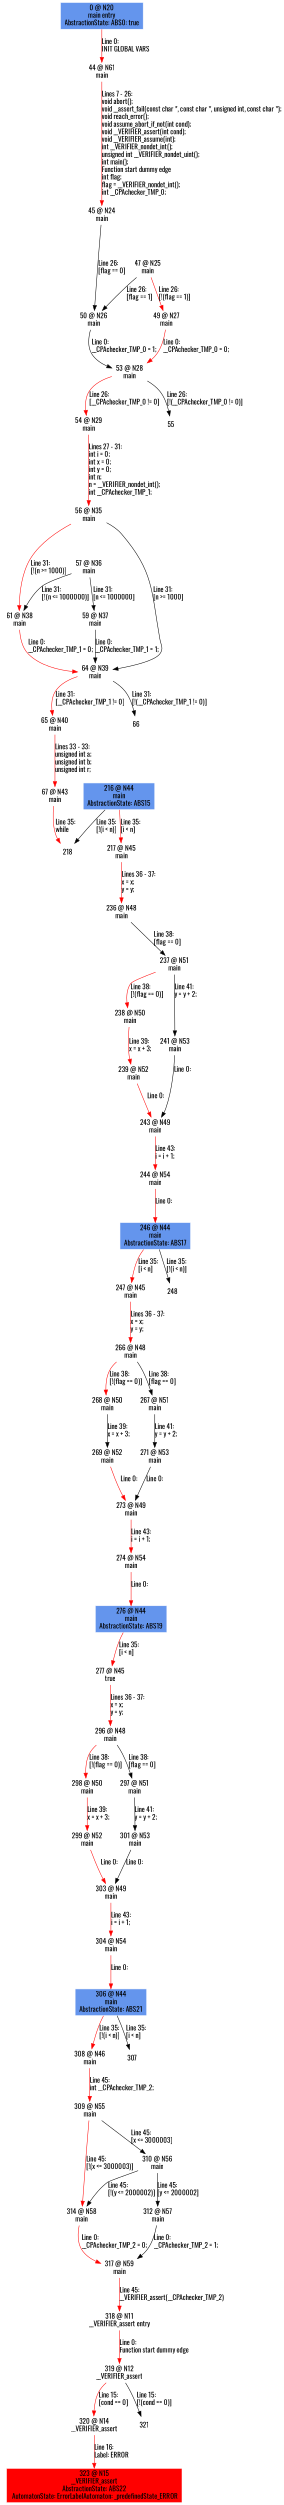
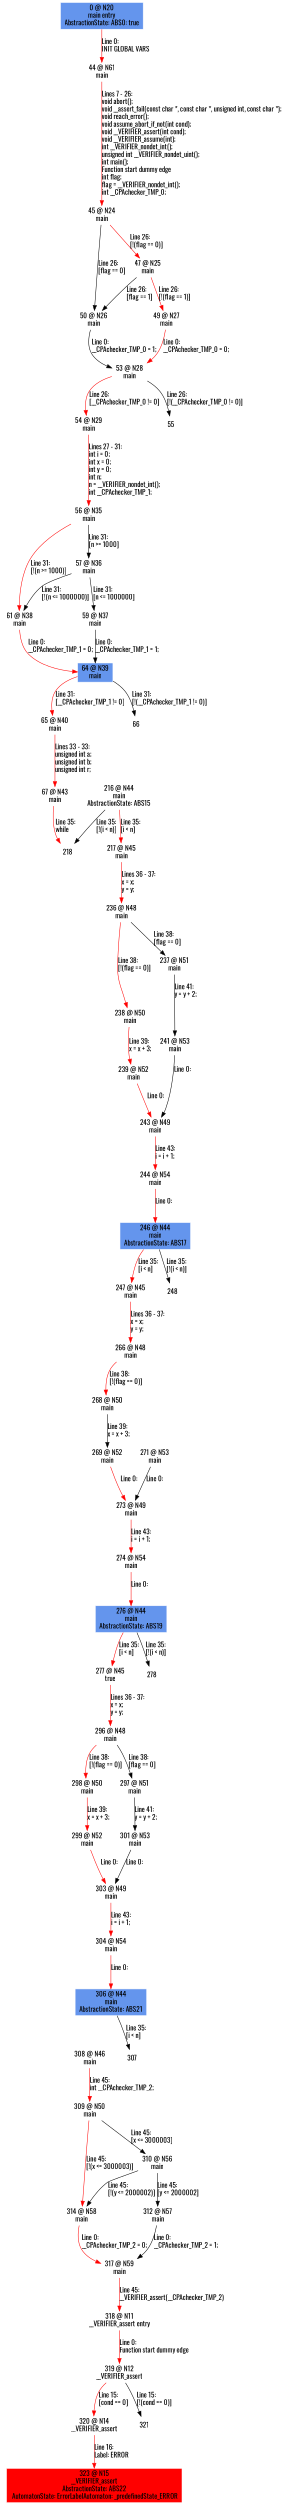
edge "45 @ N24 main" -> "47 @ N25 main": added, label "Line 26: [!(flag == 0)]"
edge "56 @ N35 main" -> "64 @ N39 main": now "56 @ N35 main" -> "57 @ N36 main"
node "64 @ N39 main": fillcolor white -> cornflowerblue
node "216 @ N44 main AbstractionState: ABS15": fillcolor cornflowerblue -> white
edge "237 @ N51 main" -> "238 @ N50 main": now "236 @ N48 main" -> "238 @ N50 main"
node "267 @ N51 main": removed
node "278": added
edge "306 @ N44 main AbstractionState: ABS21" -> "308 @ N46 main": removed, label "Line 35: [!(i < n)]"
node "309 @ N55 main": label "309 @ N55 main" -> "309 @ N50 main"
